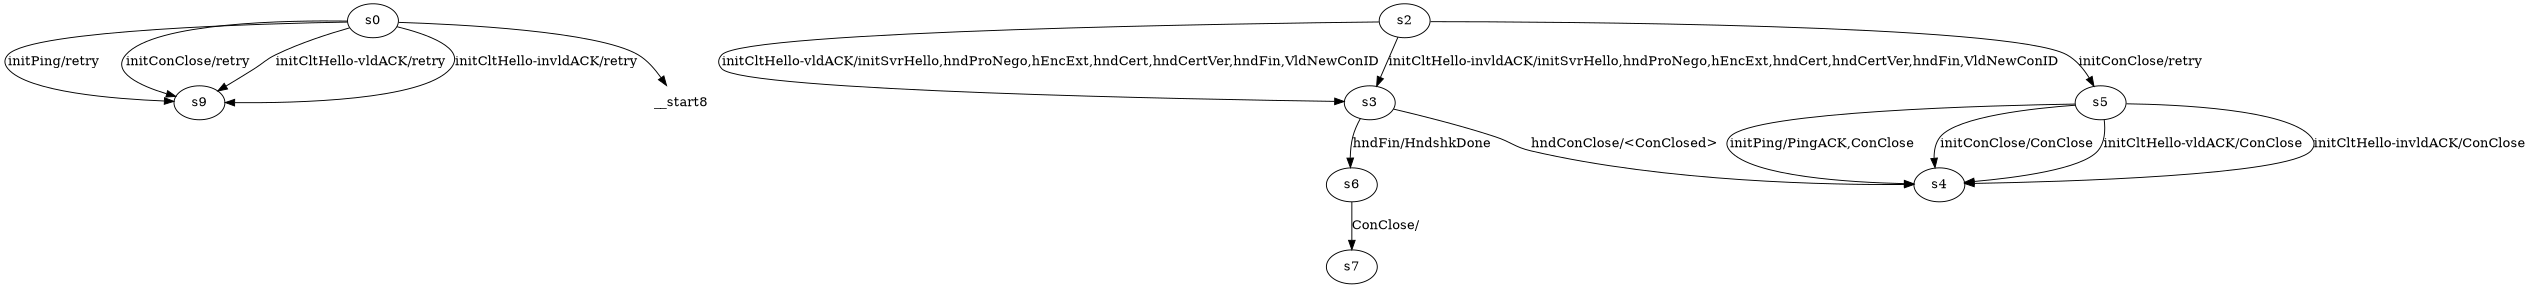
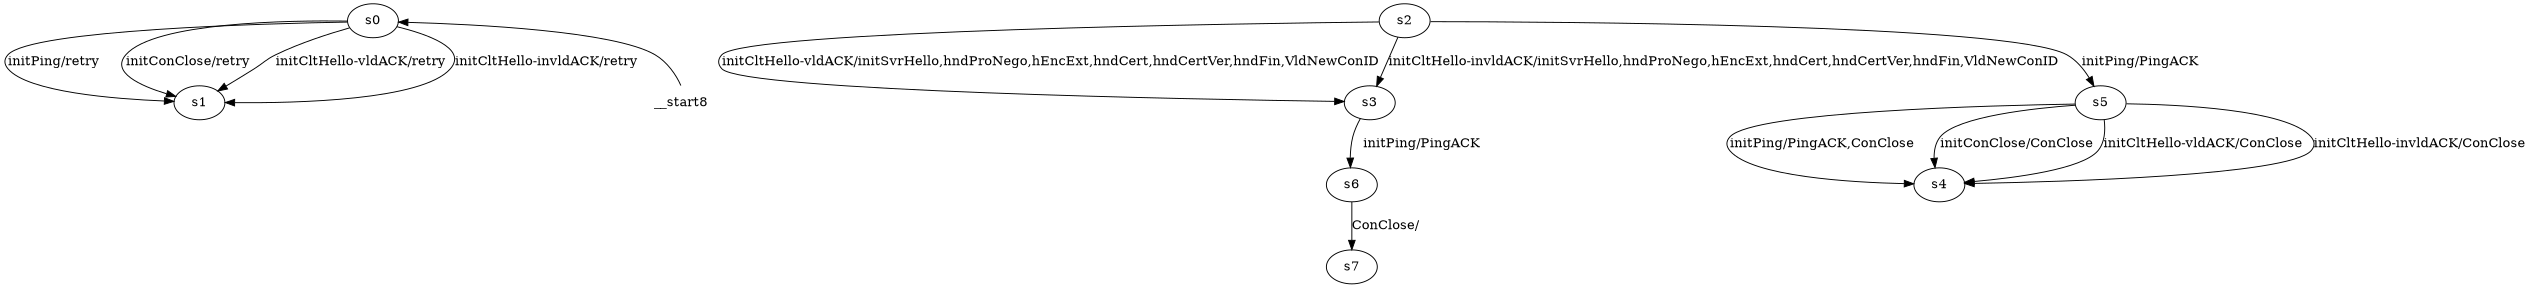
edge "s0" -> "__start8": reversed
edge "s2" -> "s5": label "initConClose/retry " -> "initPing/PingACK "
node "s9": label "s9" -> "s1"
edge "s3" -> "s6": label "hndFin/HndshkDone " -> "initPing/PingACK "
edge "s3" -> "s4": removed, label "hndConClose/<ConClosed>"
